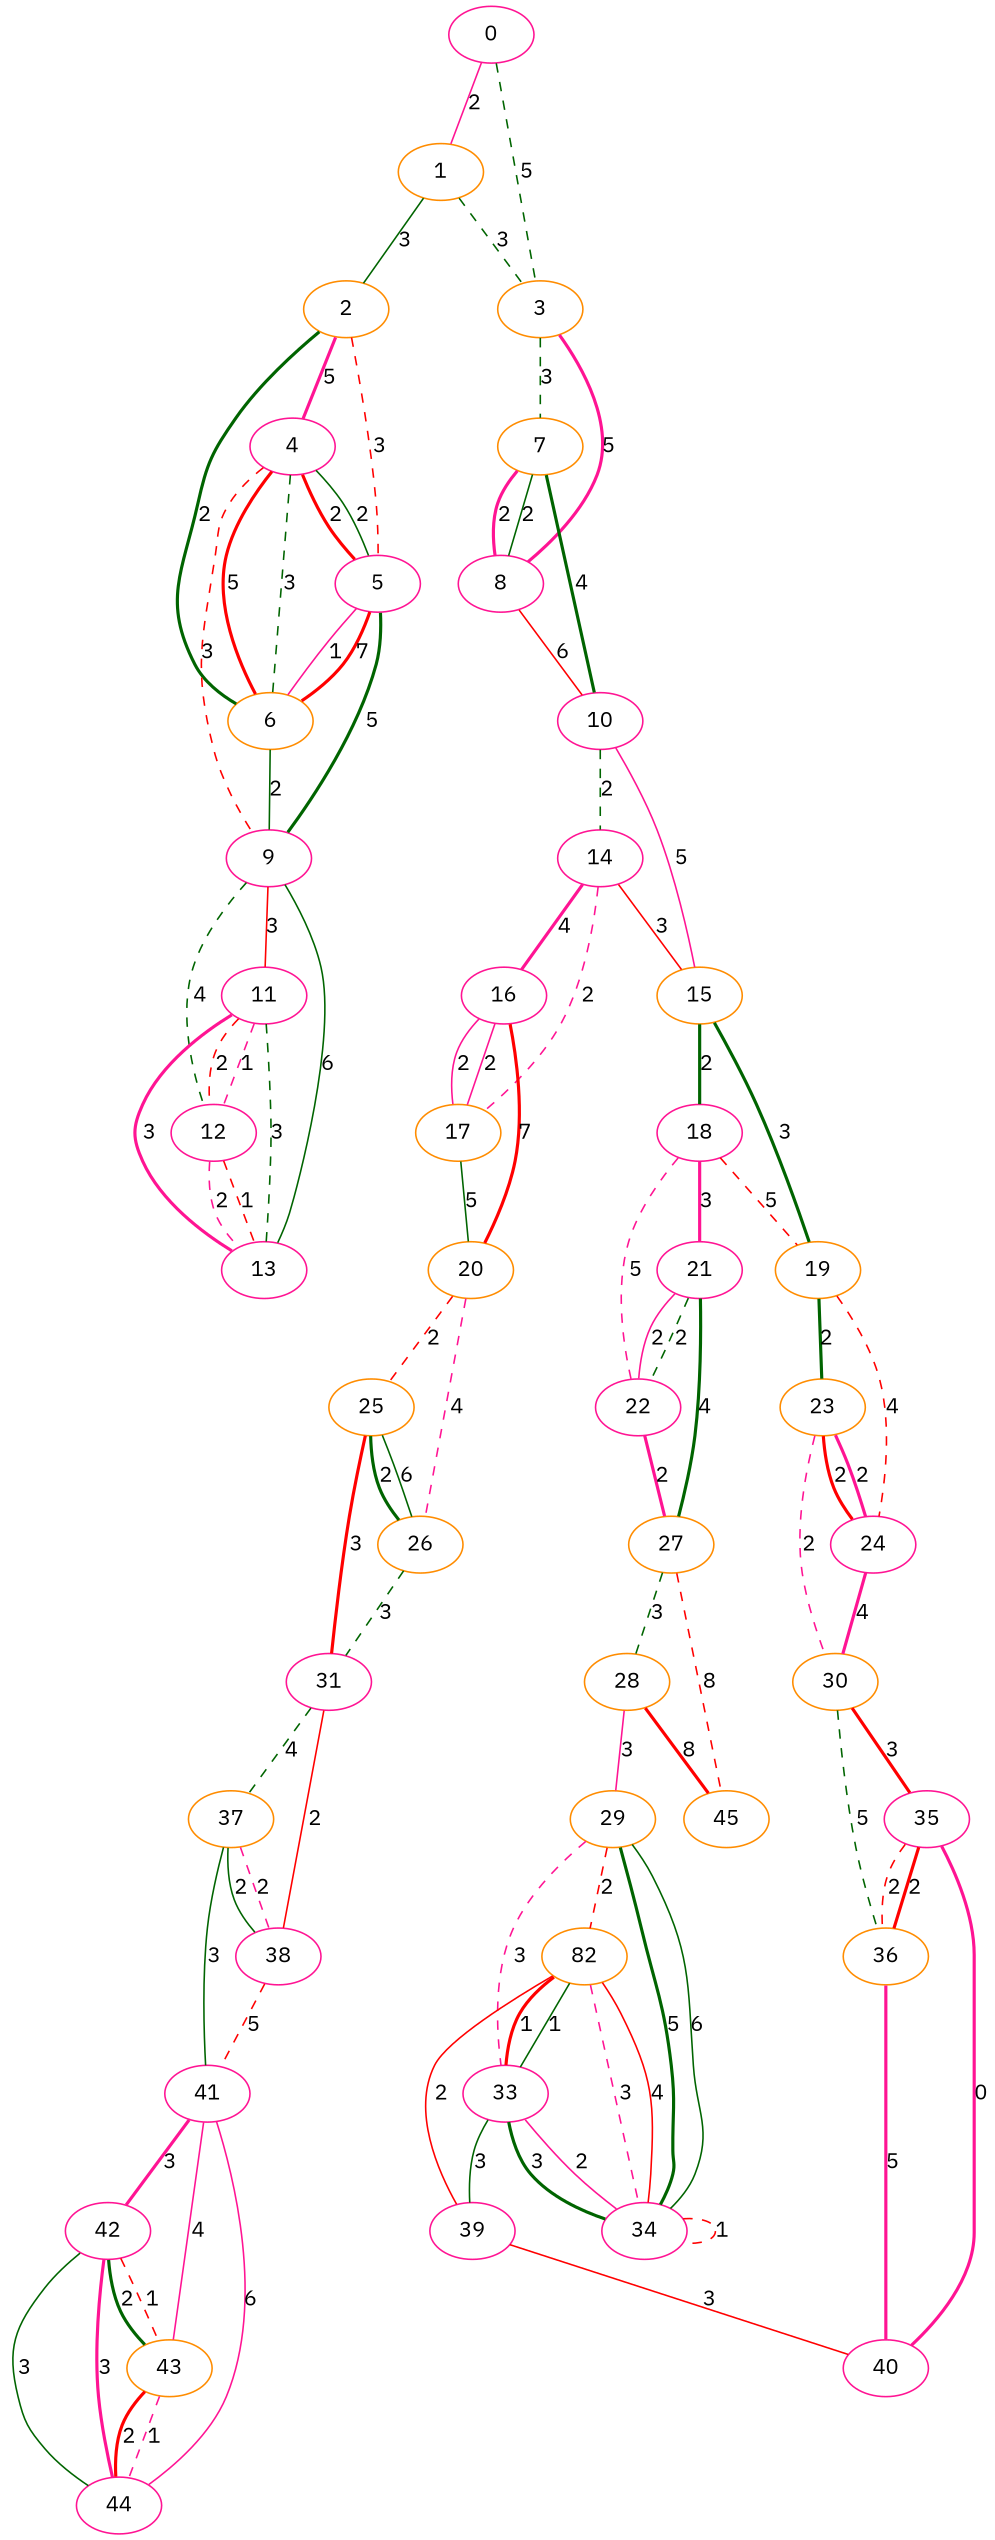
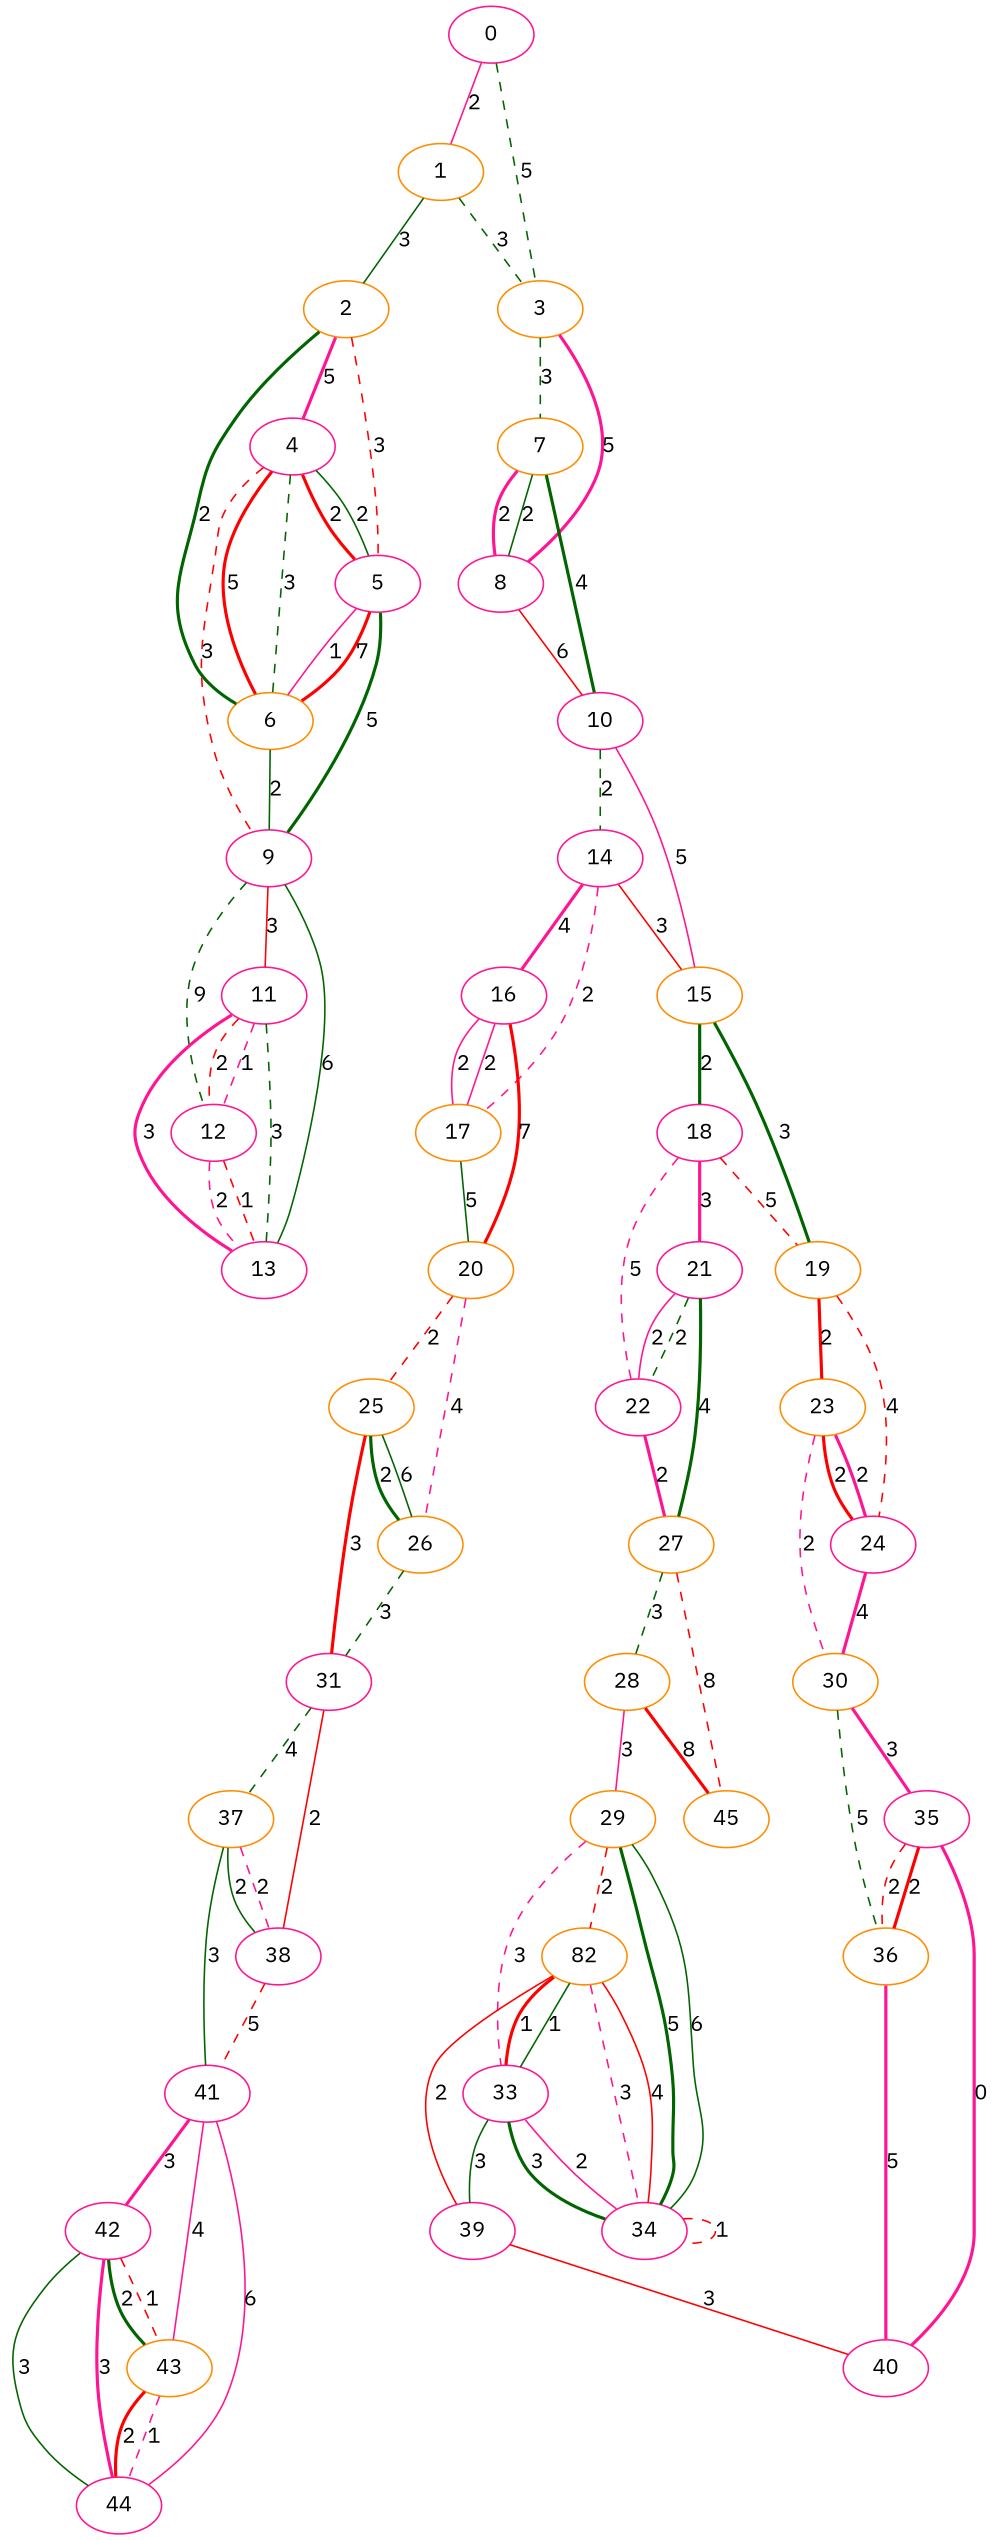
edge "9" -- "12": label "4" -> "9"
edge "19" -- "23": color darkgreen -> red
edge "30" -- "35": color red -> deeppink
